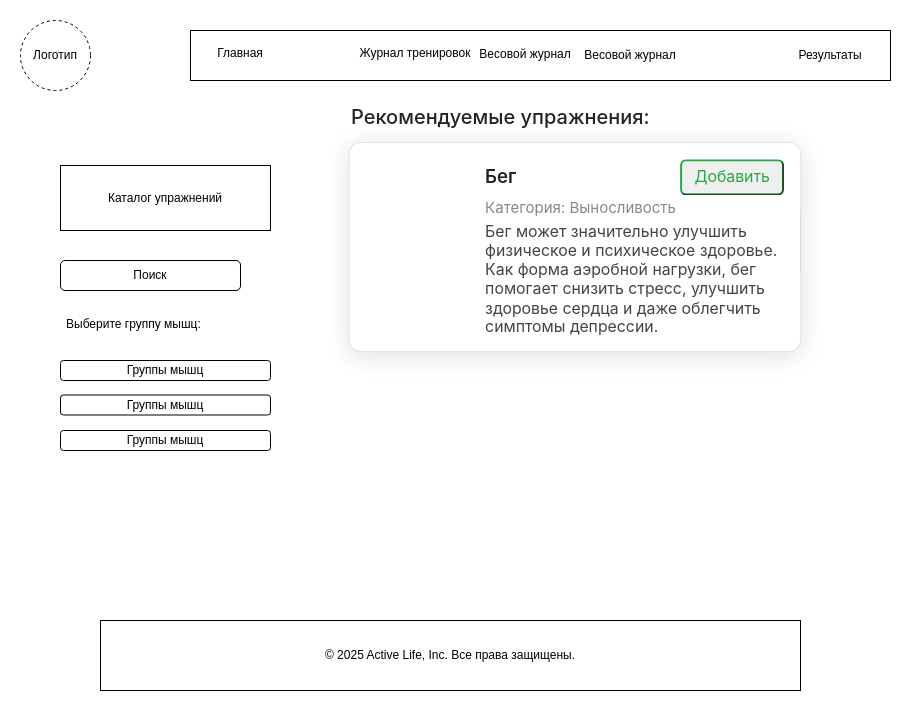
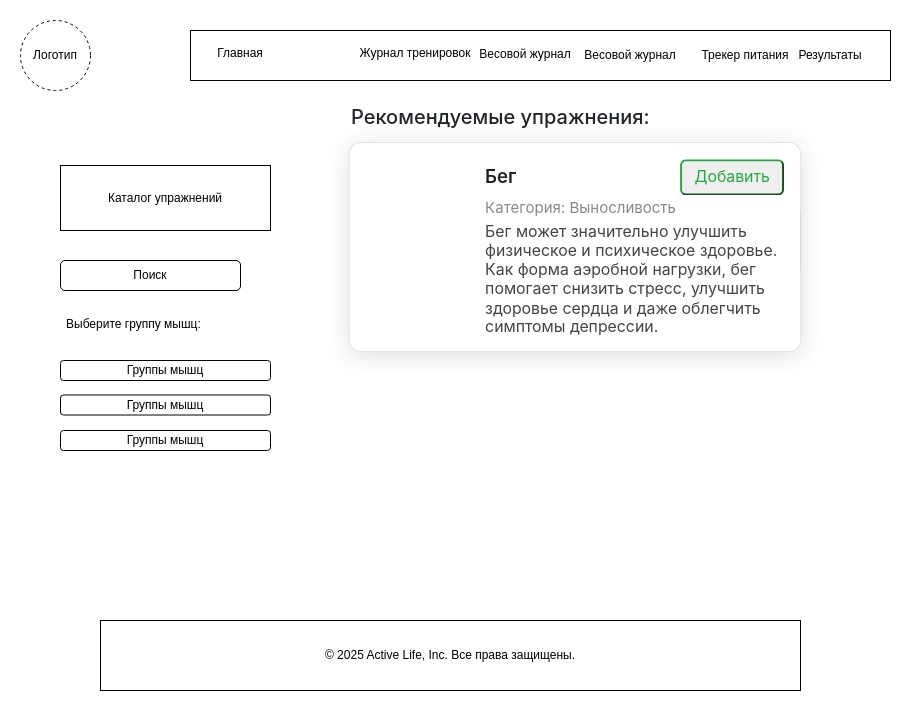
node "Трекер питания": added
